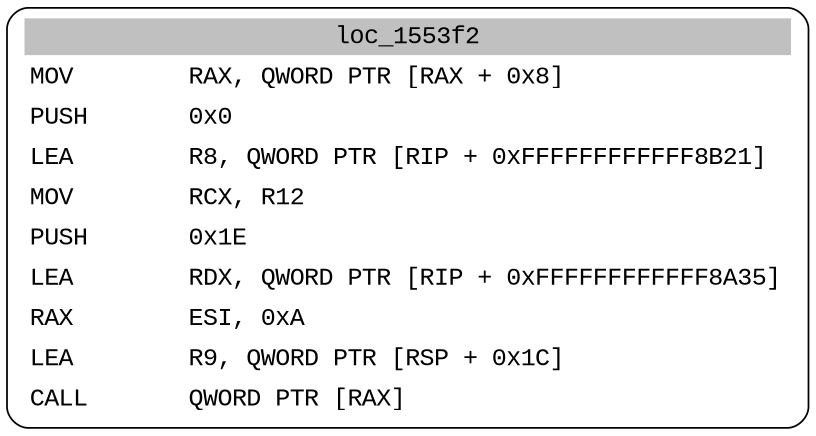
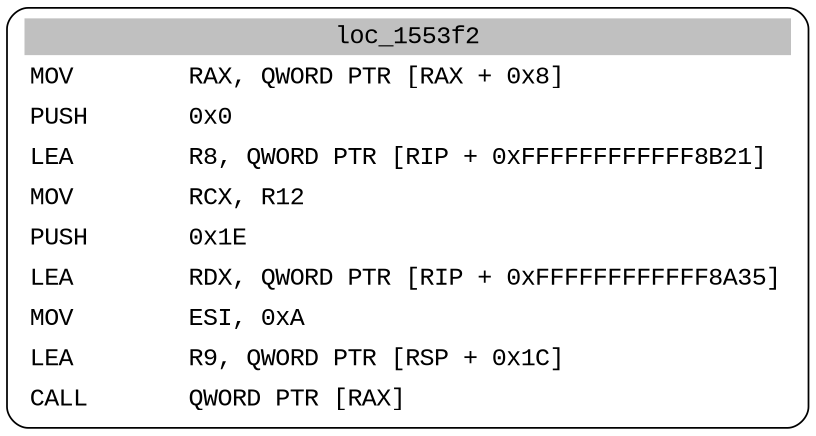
node "loc_1553f2": text "RAX        ESI, 0xA" -> "MOV        ESI, 0xA"
